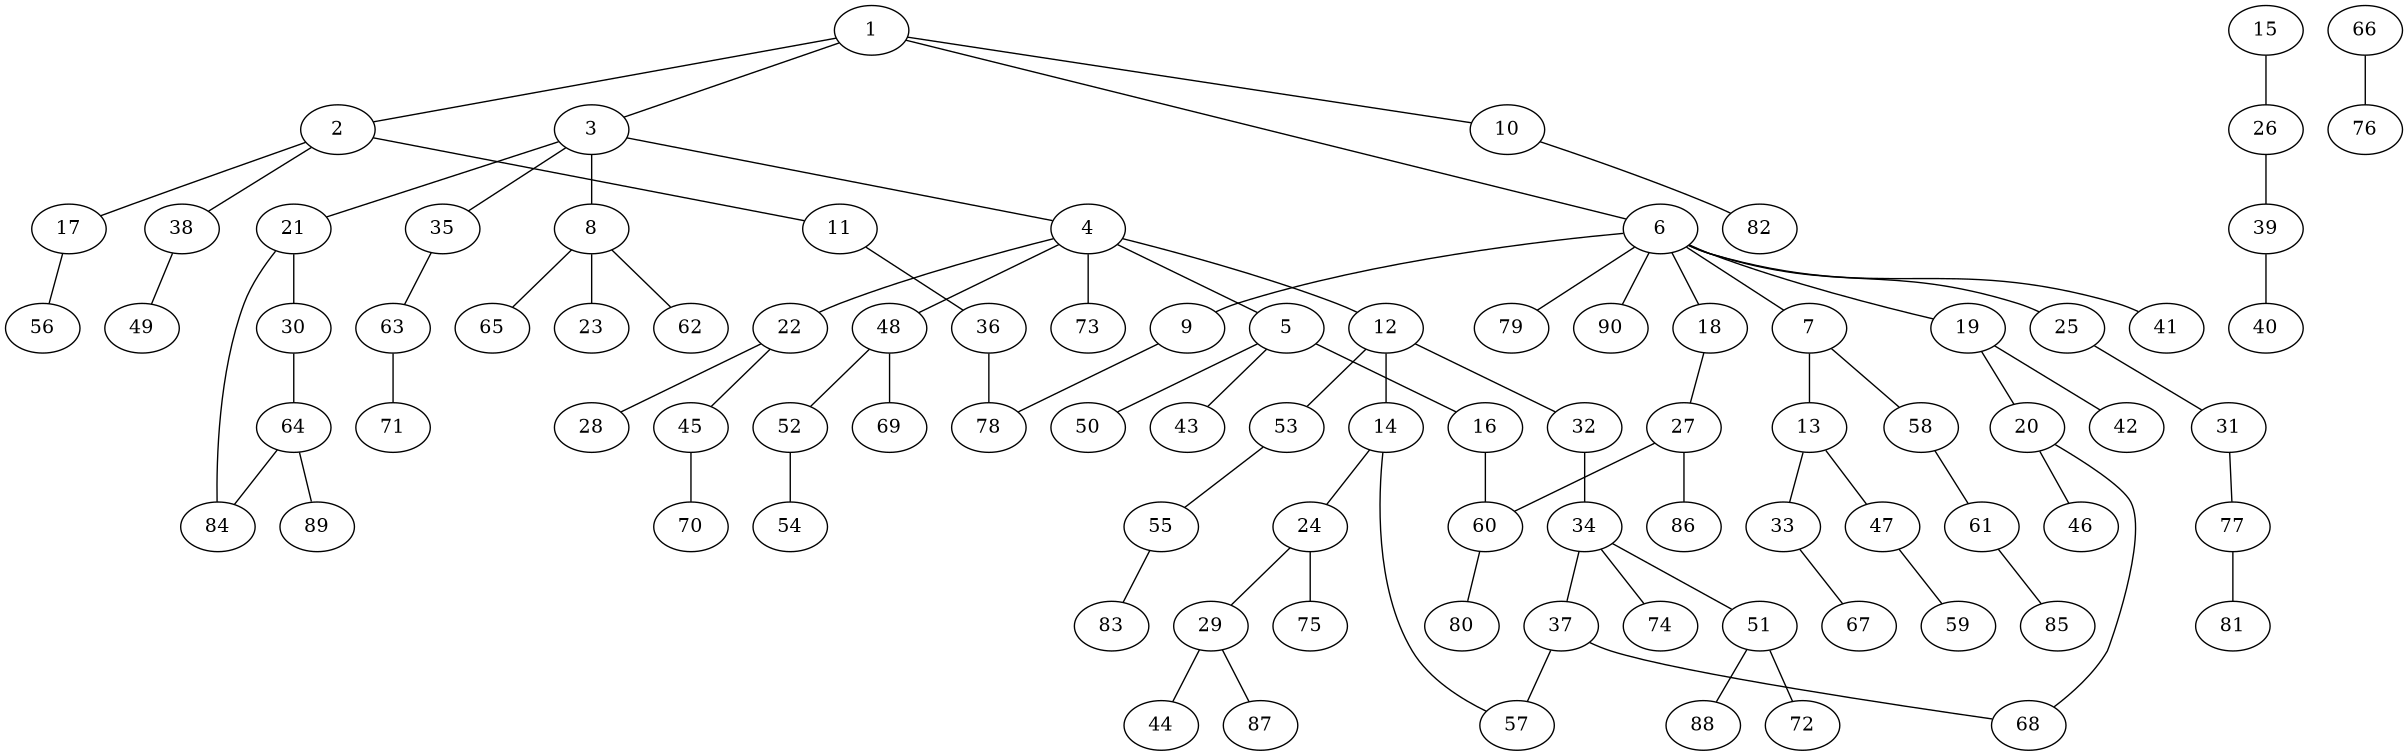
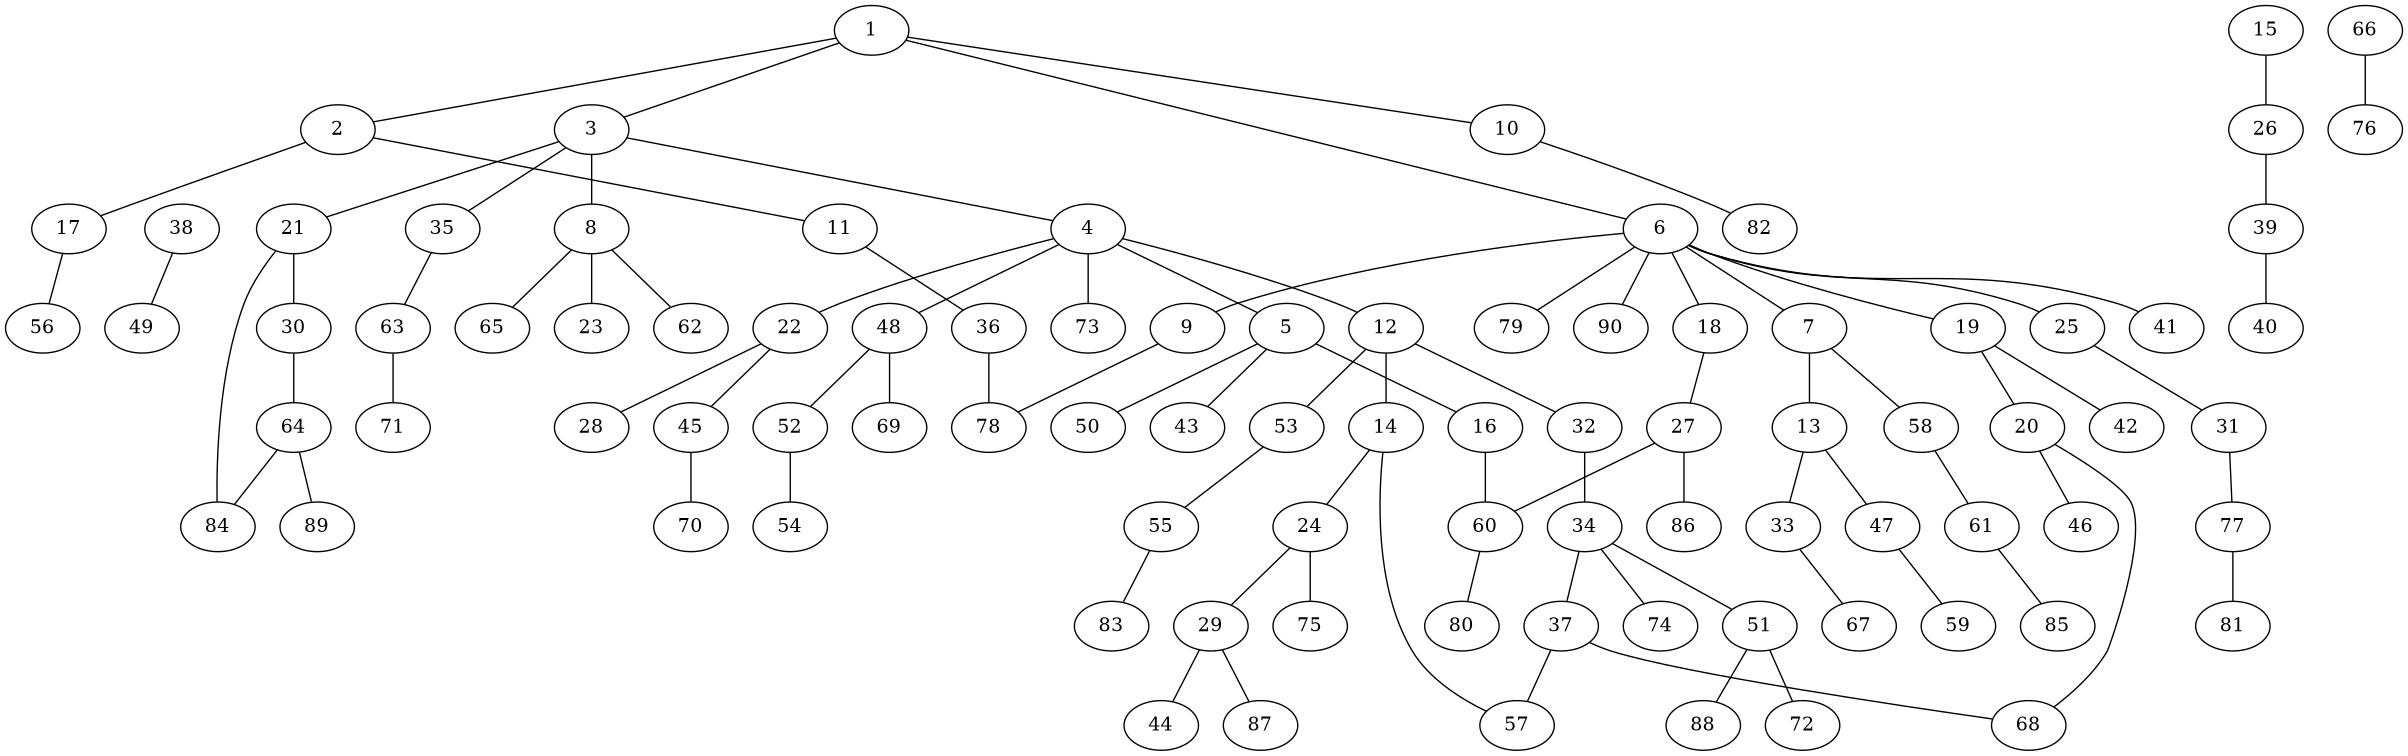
edge "2" -- "38": removed
